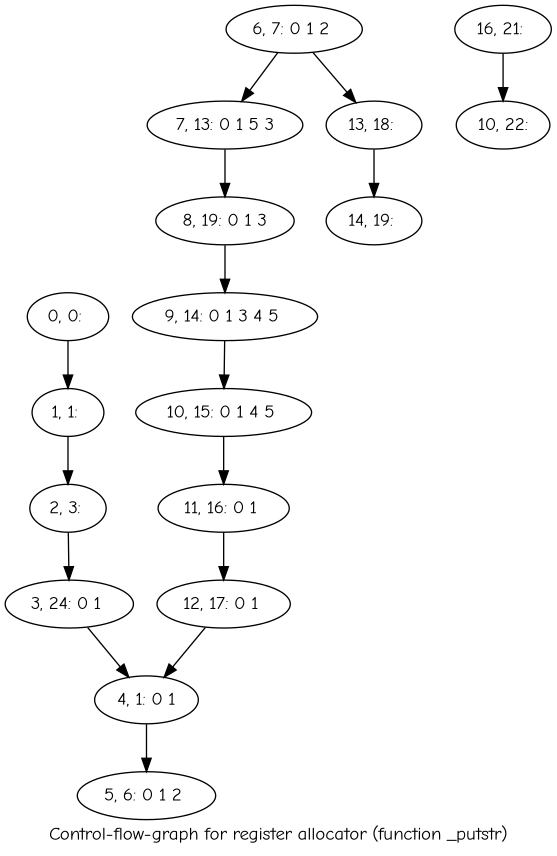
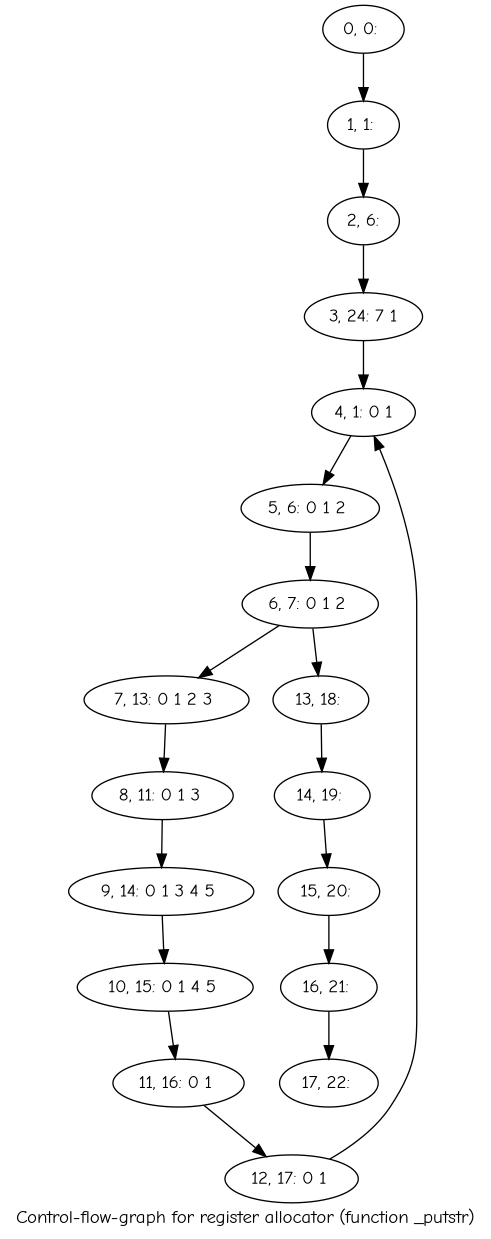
node "7, 13: 0 1 5 3": label "7, 13: 0 1 5 3" -> "7, 13: 0 1 2 3"
node "10, 22:": label "10, 22:" -> "17, 22:"
node "8, 19: 0 1 3": label "8, 19: 0 1 3" -> "8, 11: 0 1 3"
node "2, 3:": label "2, 3:" -> "2, 6:"
edge "5, 6: 0 1 2" -> "6, 7: 0 1 2": added
node "3, 24: 0 1": label "3, 24: 0 1" -> "3, 24: 7 1"
node "15, 20:": added
